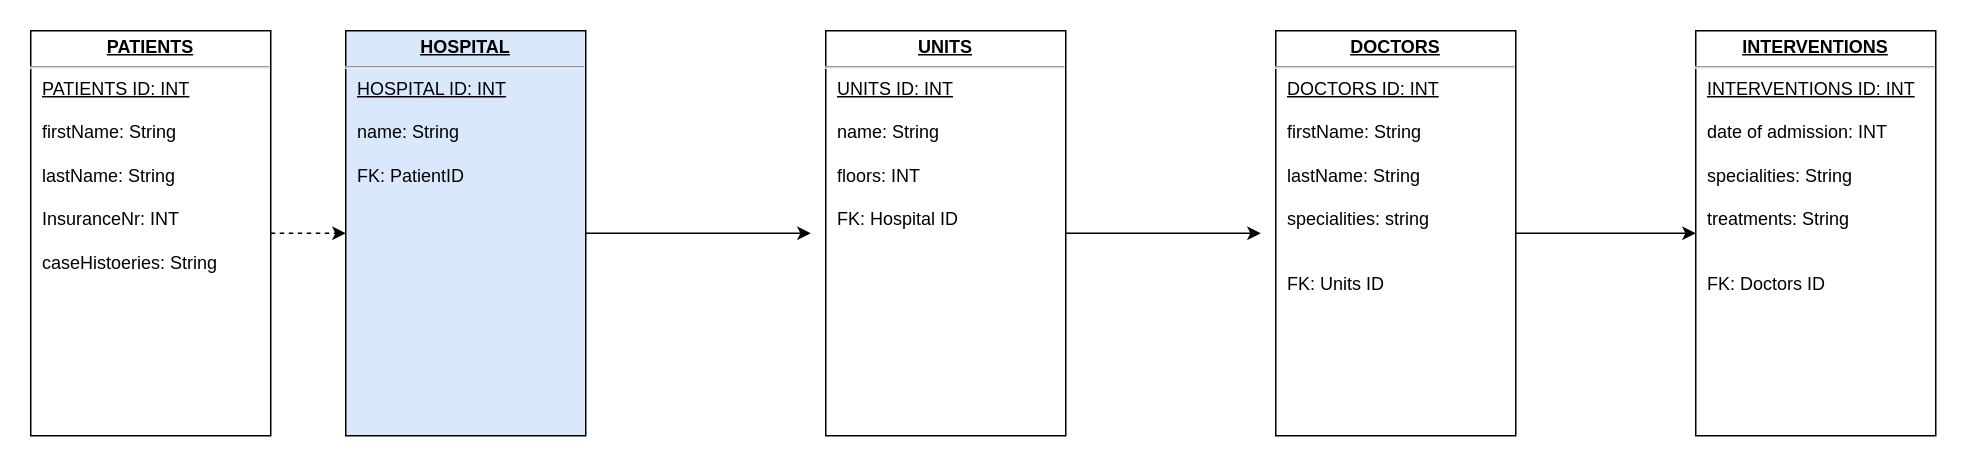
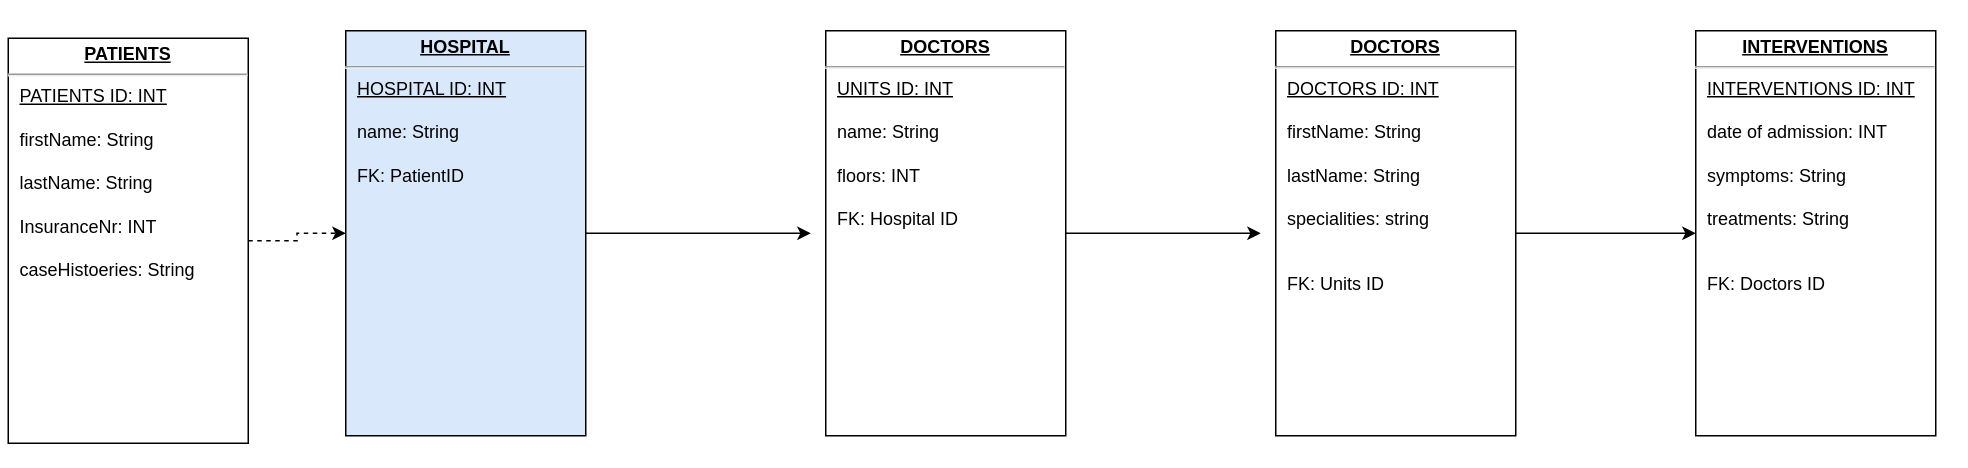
node "UNITS UNITS ID: INT name: String floors: INT FK: Hospital ID": label "UNITS UNITS ID: INT name: String floors: INT FK: Hospital ID" -> "DOCTORS UNITS ID: INT name: String floors: INT FK: Hospital ID"
node "INTERVENTIONS INTERVENTIONS ID: INT date of admission: INT specialities: String treatments: String FK: Doctors ID": label "INTERVENTIONS INTERVENTIONS ID: INT date of admission: INT specialities: String treatments: String FK: Doctors ID" -> "INTERVENTIONS INTERVENTIONS ID: INT date of admission: INT symptoms: String treatments: String FK: Doctors ID"
node "PATIENTS PATIENTS ID: INT firstName: String lastName: String InsuranceNr: INT caseHistoeries: String": moved (151, 233) -> (128, 241)
